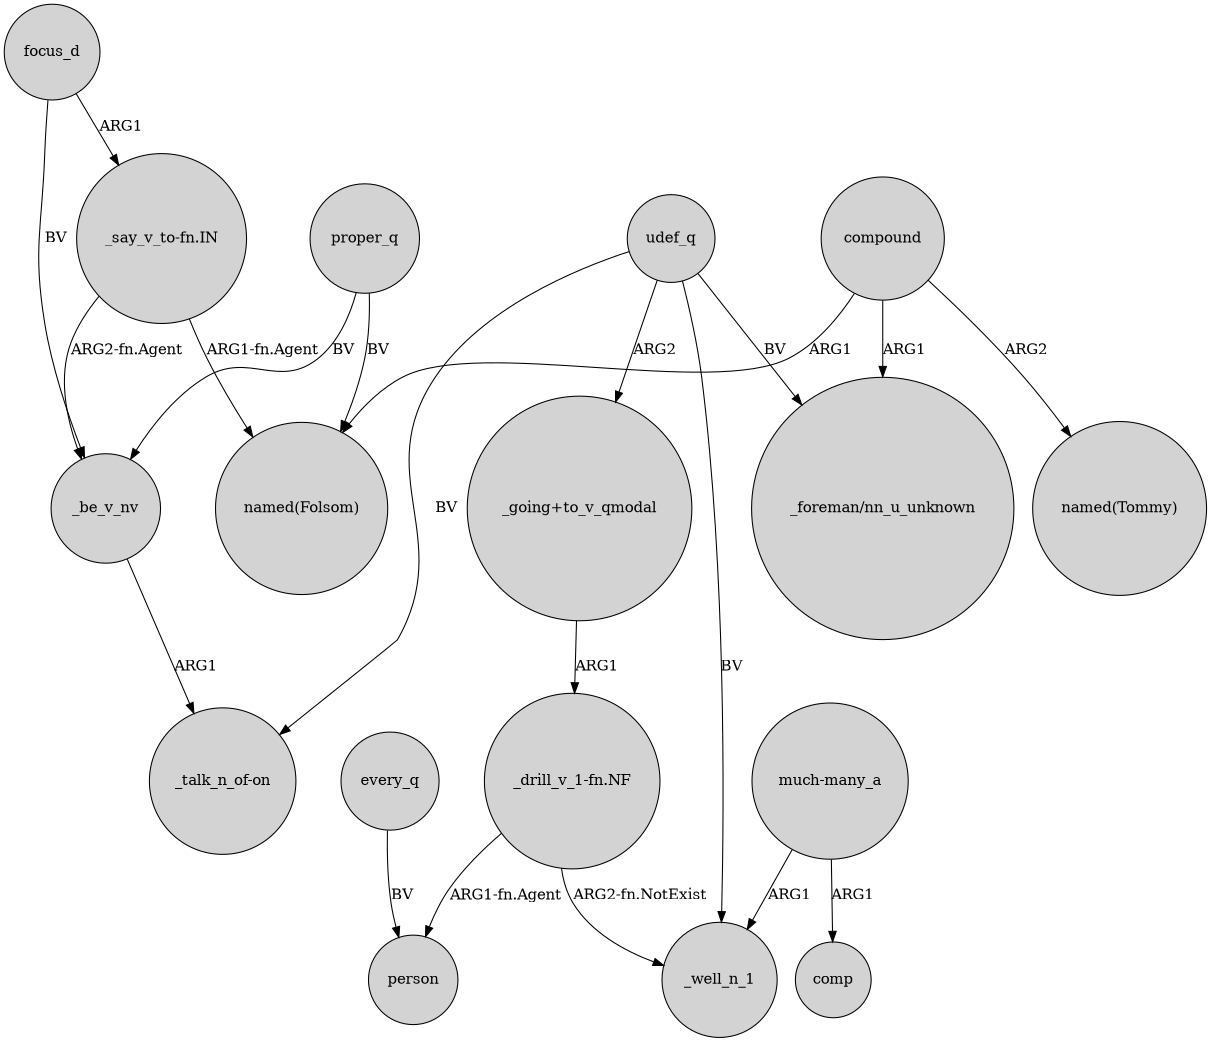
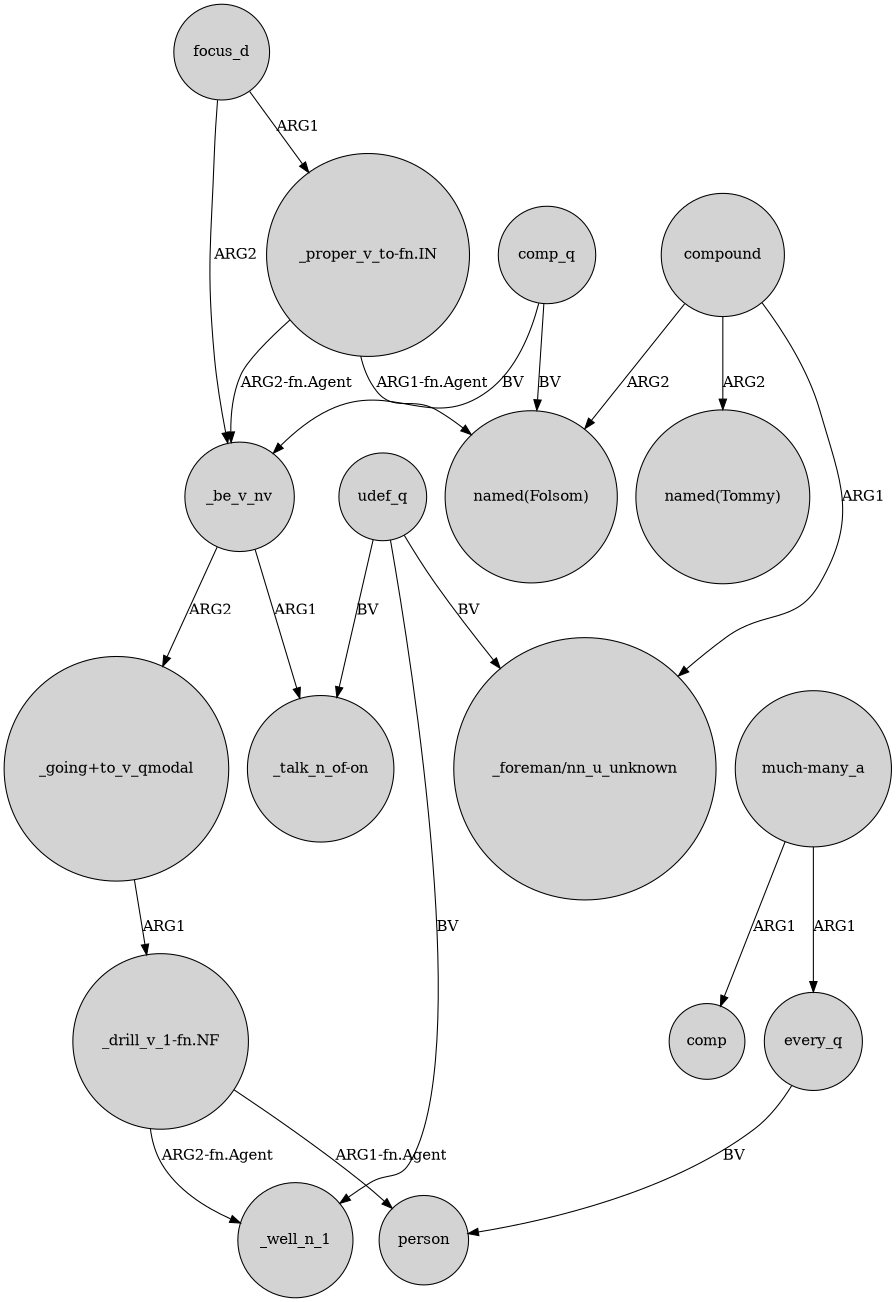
edge "focus_d" -> "_be_v_nv": label "BV" -> "ARG2"
node "_say_v_to-fn.IN": label "_say_v_to-fn.IN" -> "_proper_v_to-fn.IN"
node "proper_q": label "proper_q" -> "comp_q"
edge "udef_q" -> "_going+to_v_qmodal": now "_be_v_nv" -> "_going+to_v_qmodal"
edge "compound" -> "named(Folsom)": label "ARG1" -> "ARG2"
edge "much-many_a" -> "_well_n_1": now "much-many_a" -> "every_q"
edge "_drill_v_1-fn.NF" -> "_well_n_1": label "ARG2-fn.NotExist" -> "ARG2-fn.Agent"
